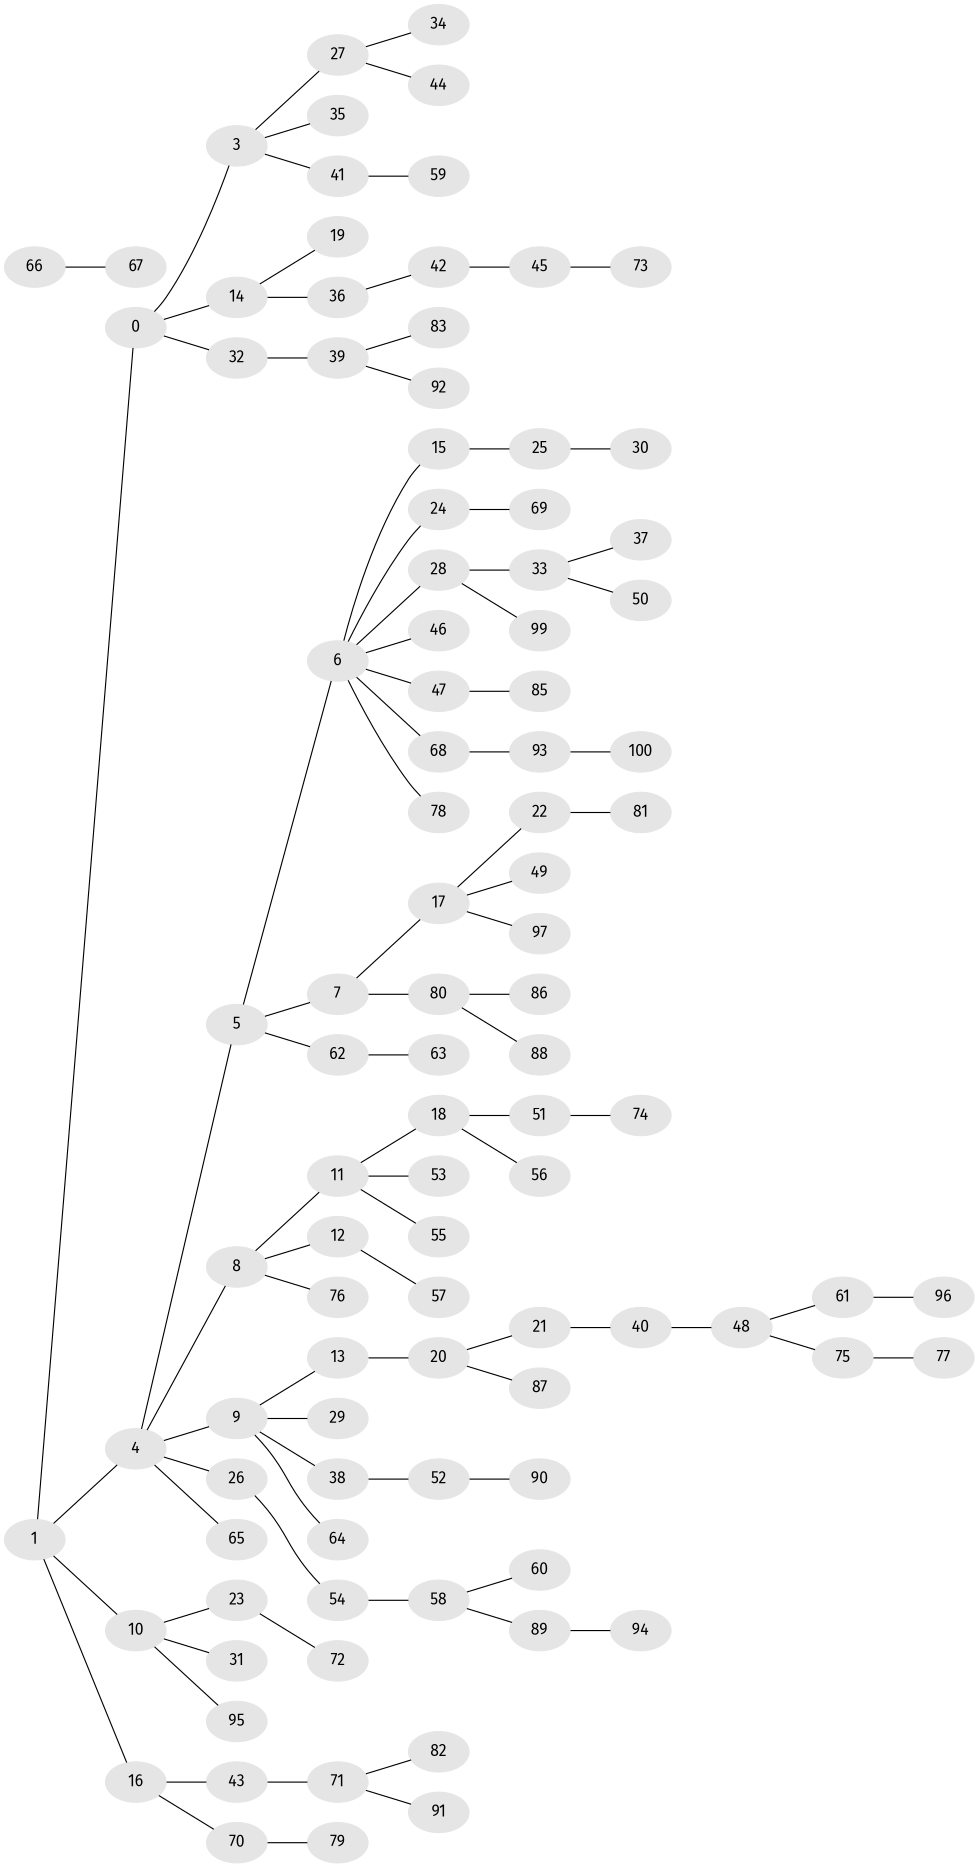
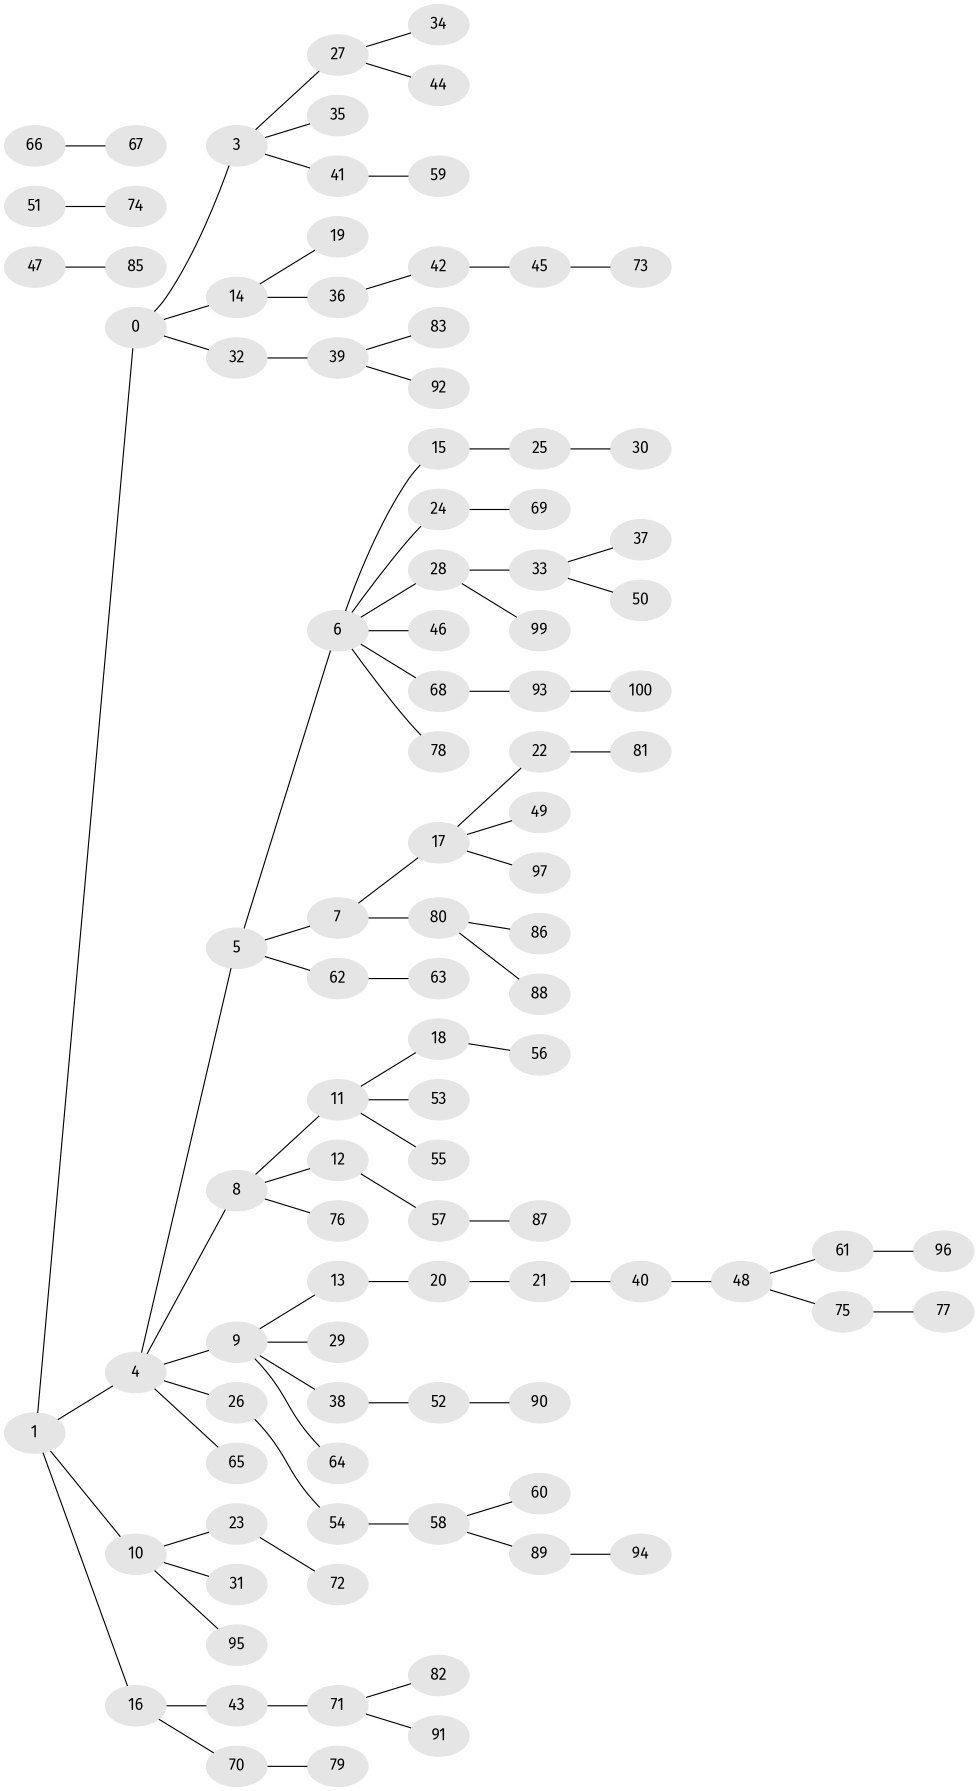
edge "6" -- "47": removed
edge "18" -- "51": removed
edge "20" -- "87": now "57" -- "87"
